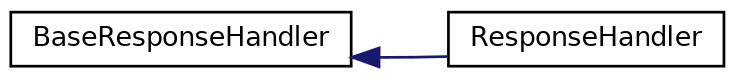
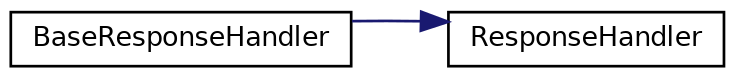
edge "ResponseHandler" -> "BaseResponseHandler": reversed
